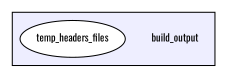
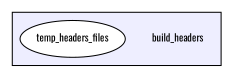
node "build_output": label "build_output" -> "build_headers"
